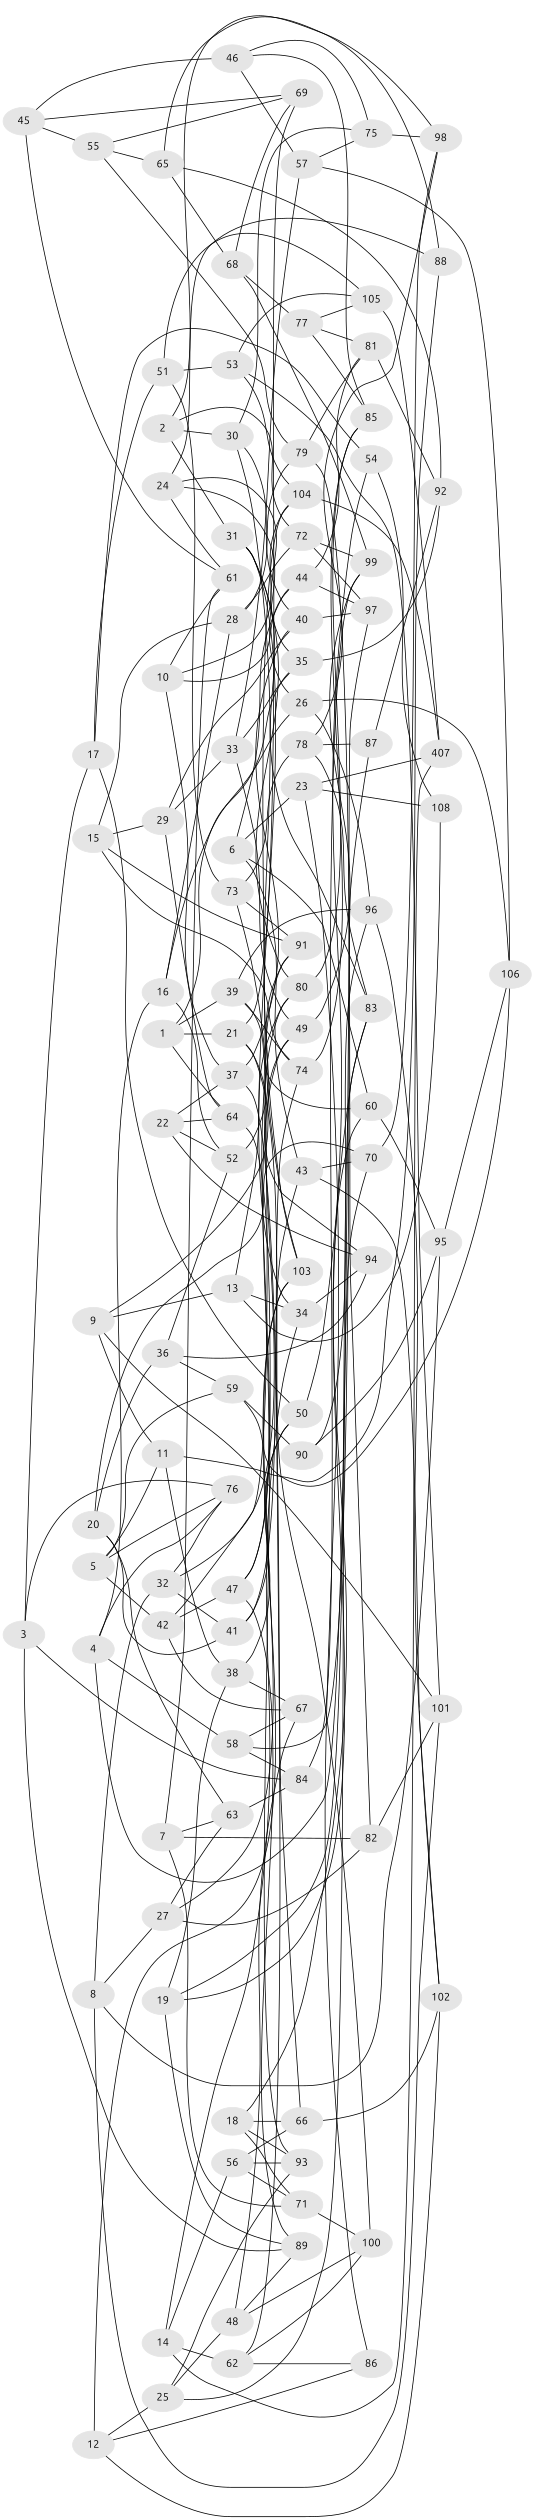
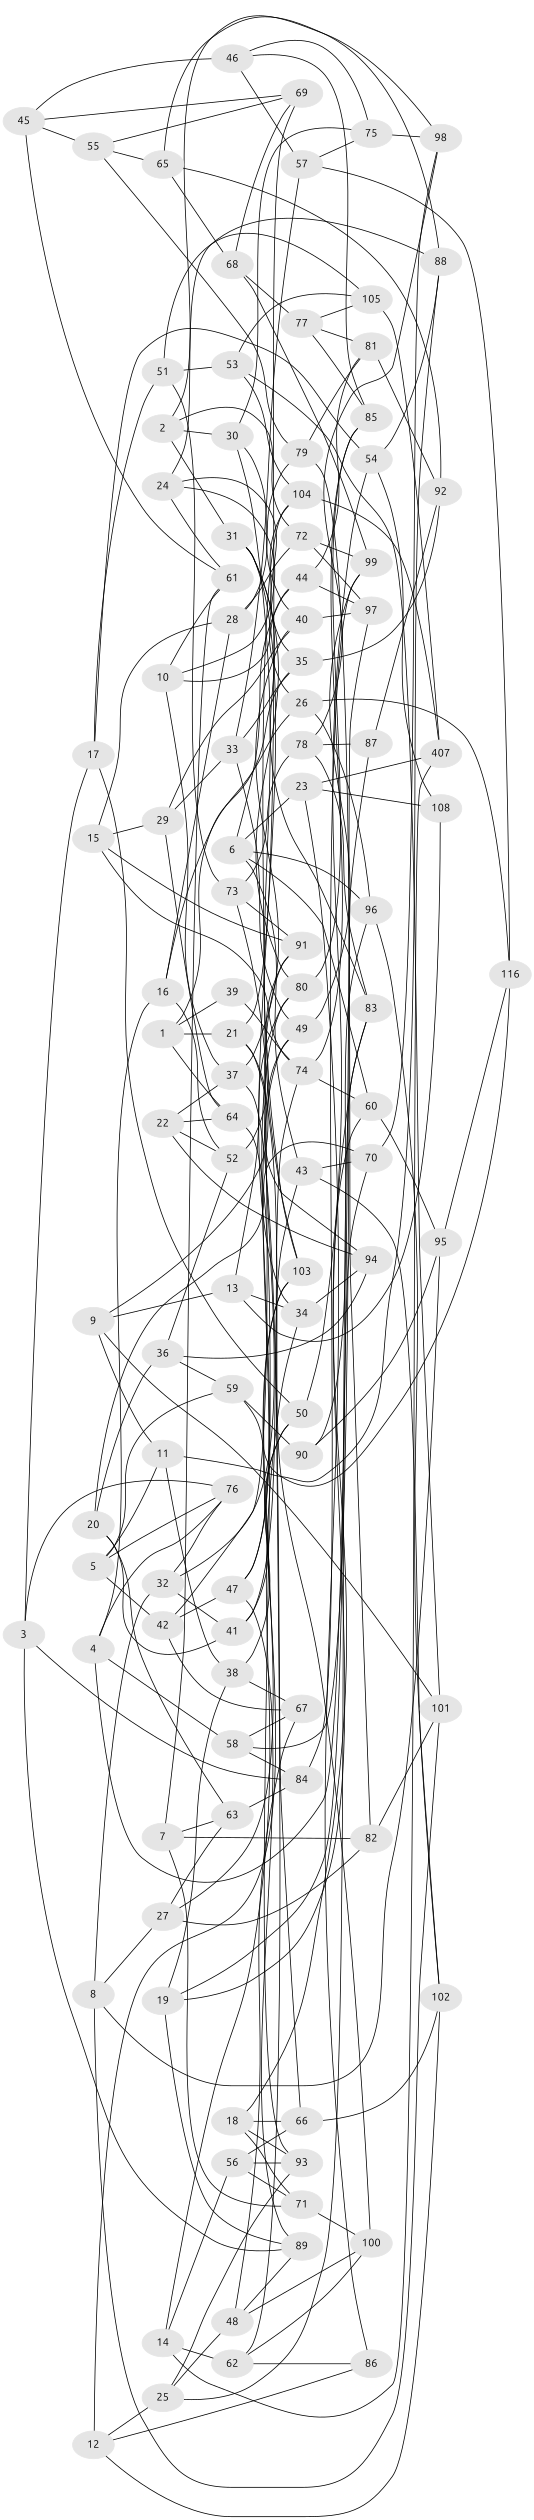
edge "88" -- "54": added
edge "96" -- "39": now "96" -- "6"
node "106": label "106" -> "116"
edge "39" -- "60": now "74" -- "60"
